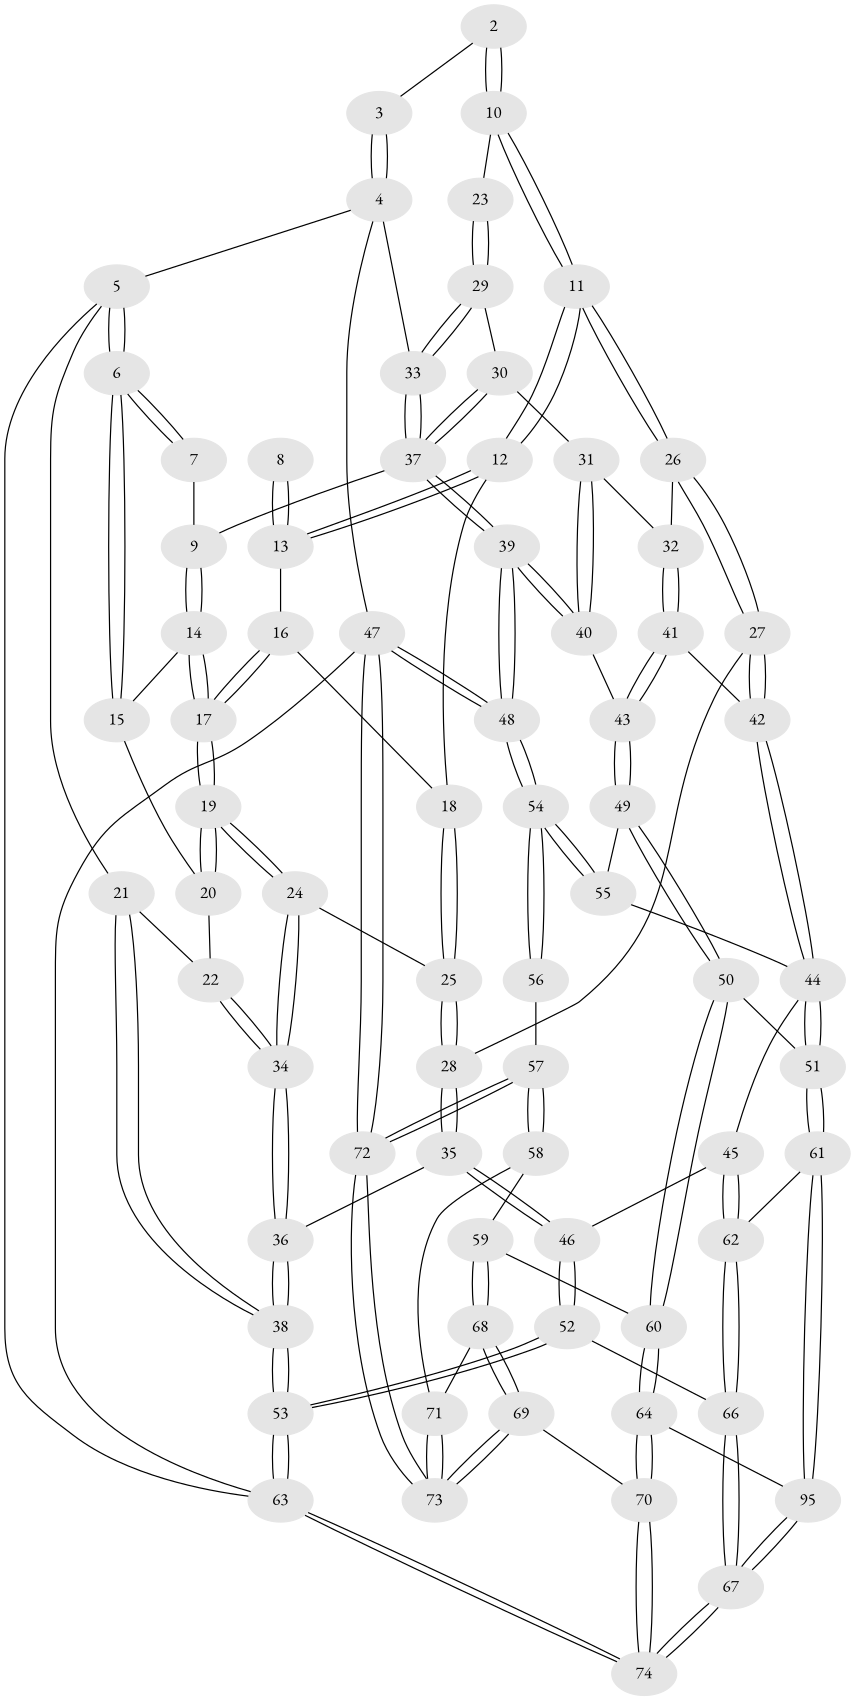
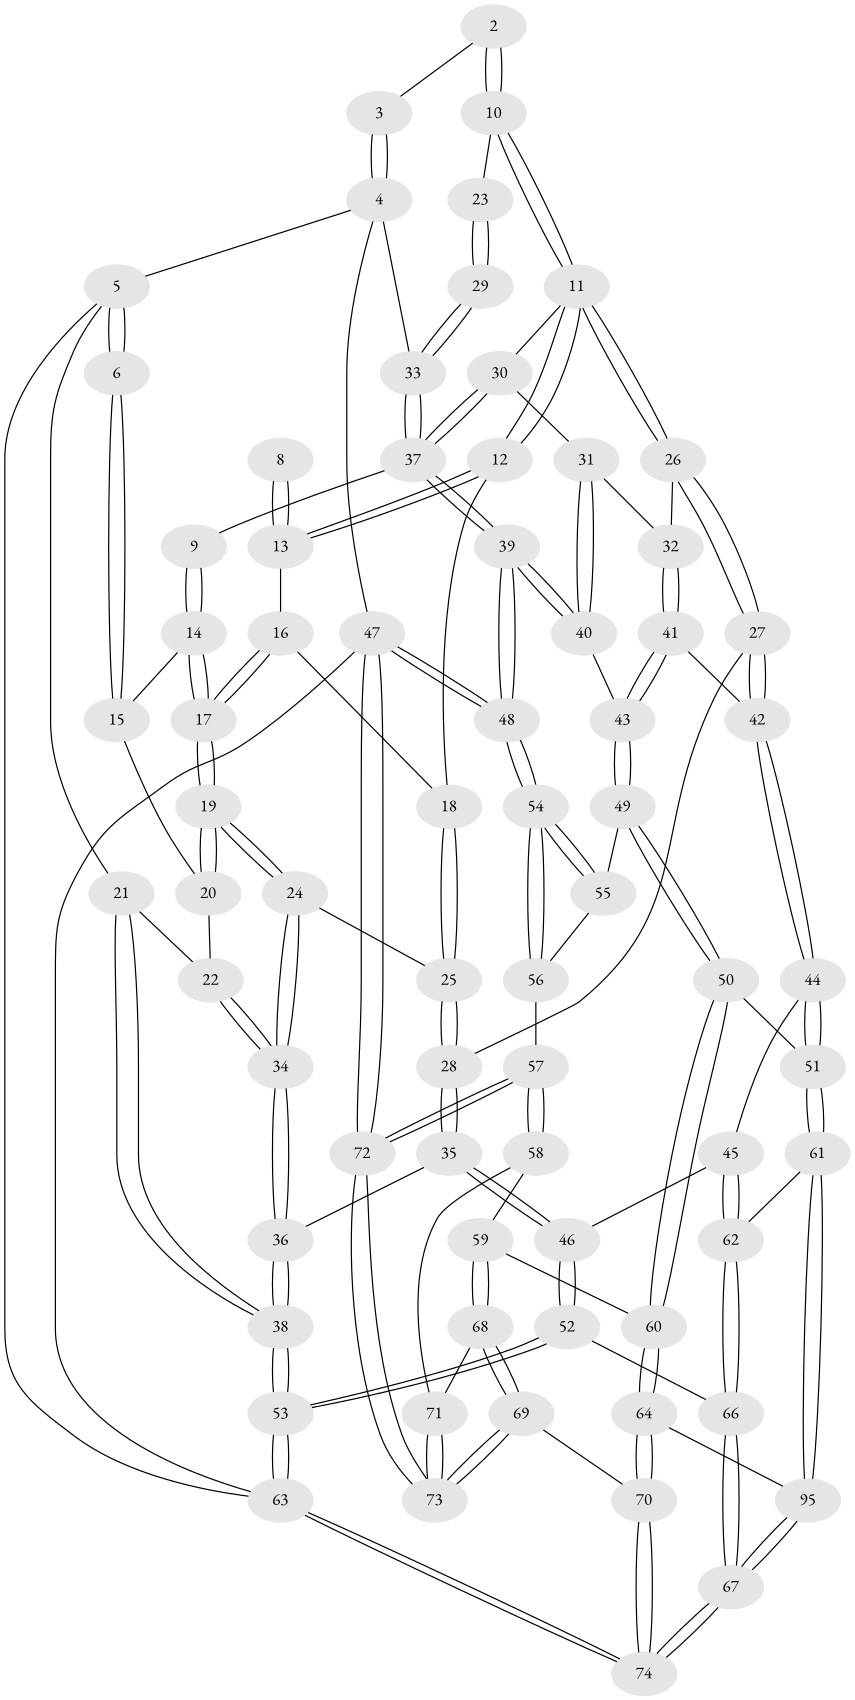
edge "29" -- "30": now "11" -- "30"
node "7": removed
edge "55" -- "44": now "55" -- "56"
